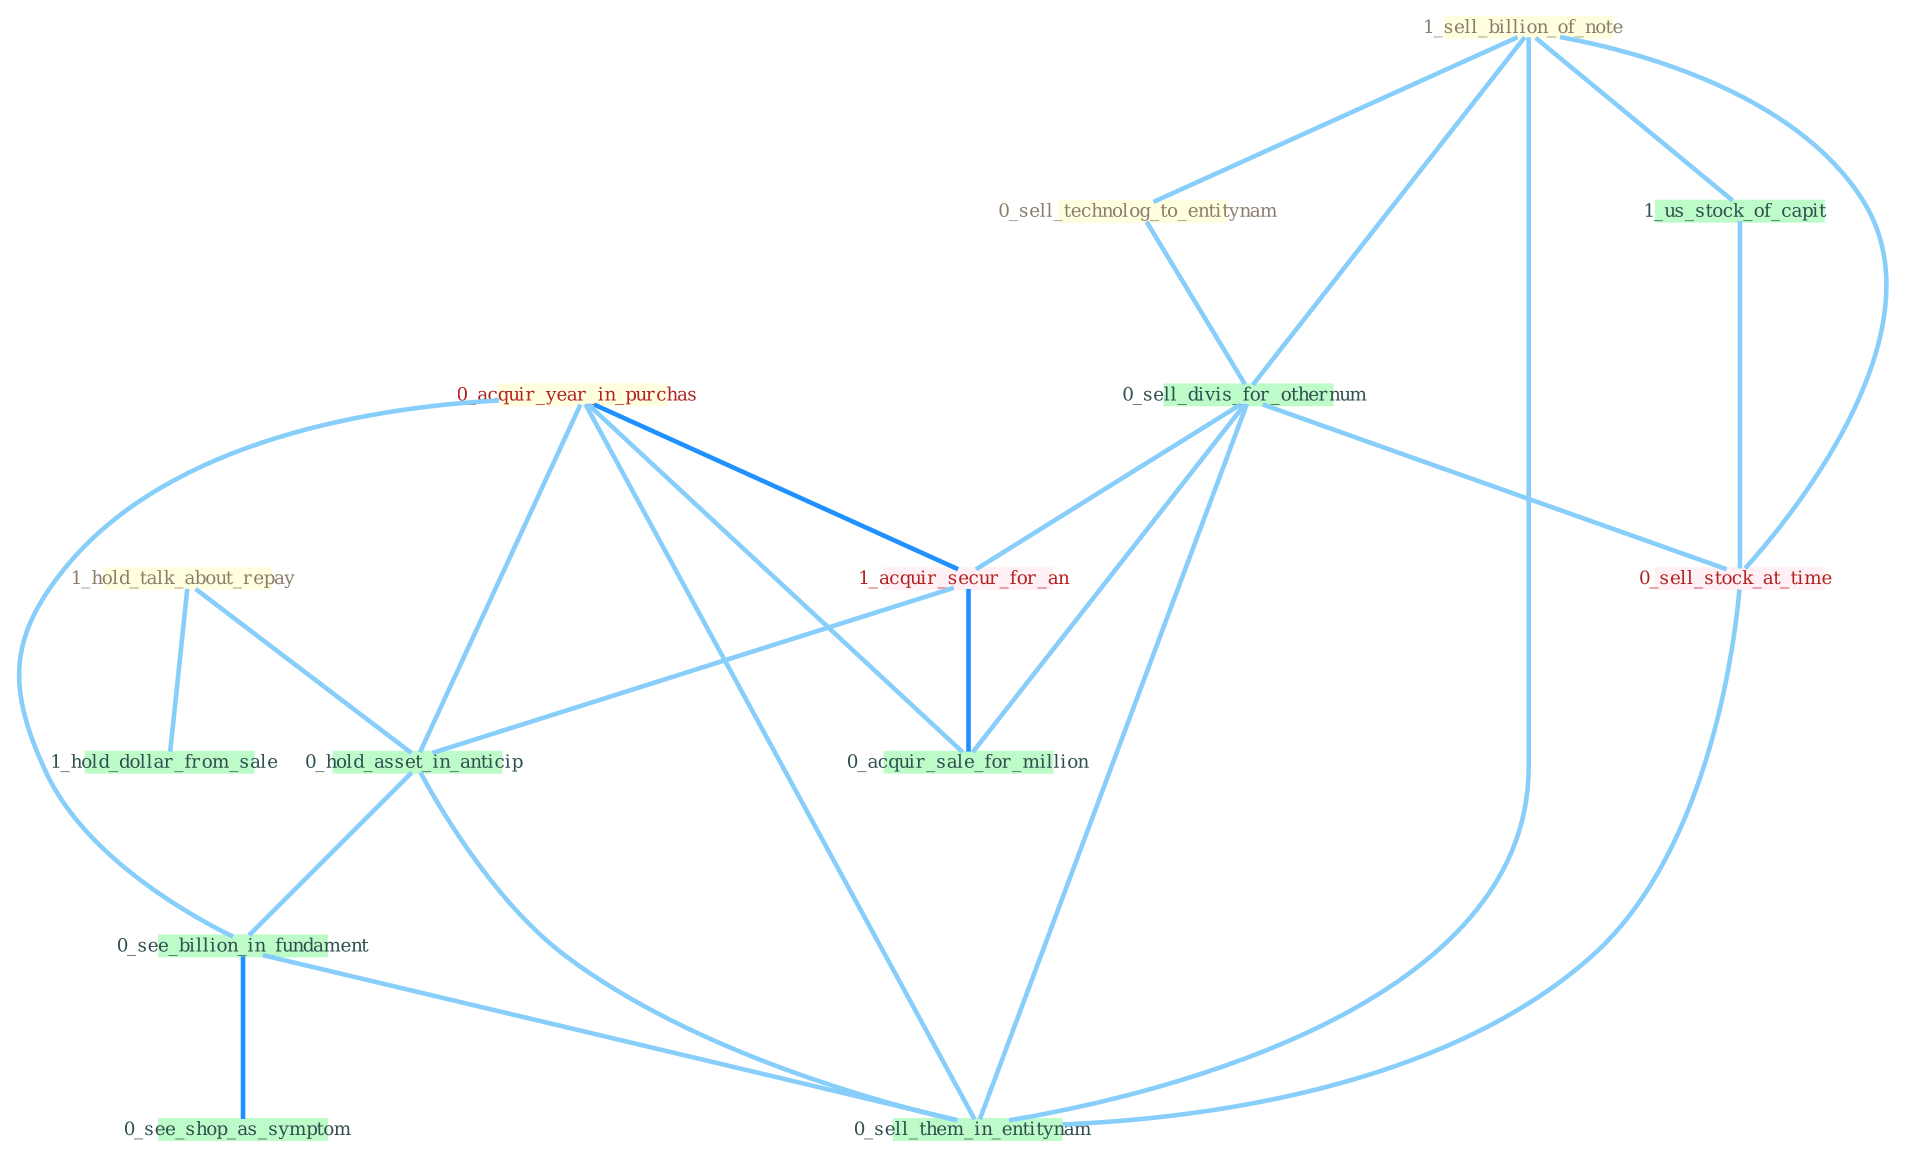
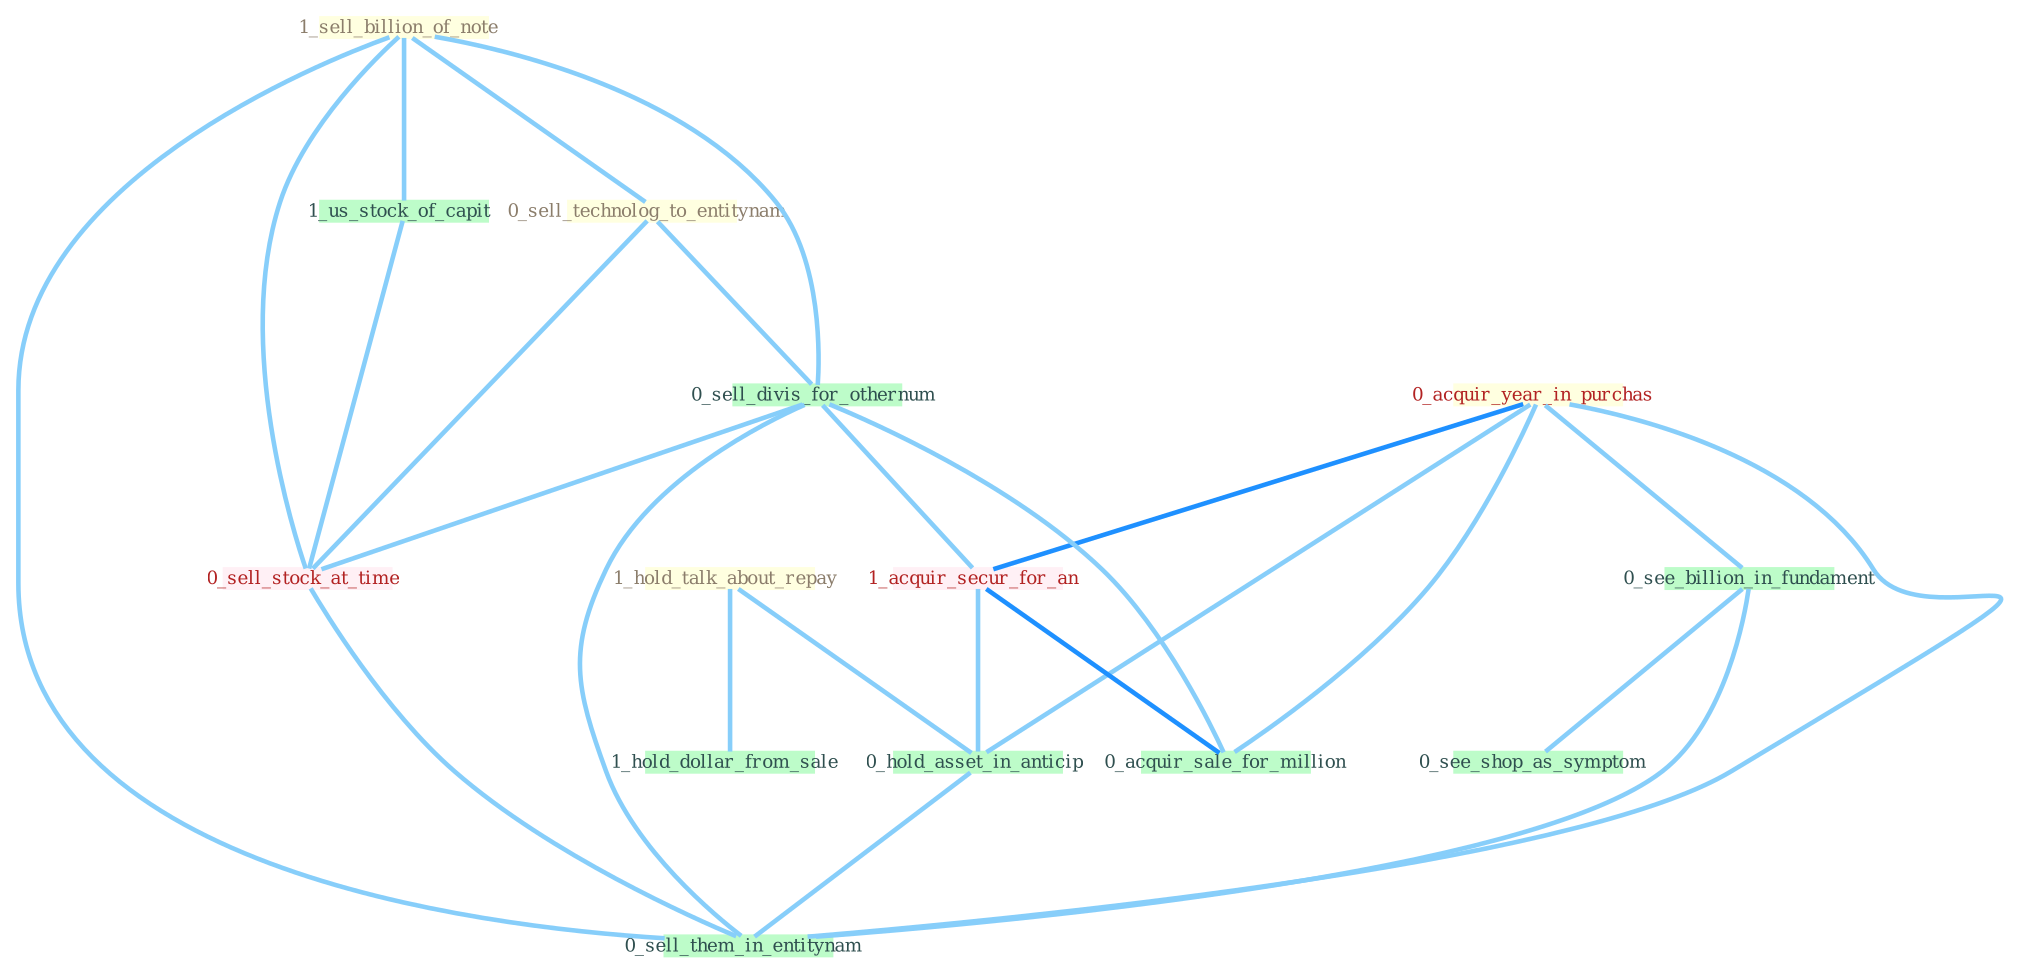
edge "0_sell_technolog_to_entitynam" -- "0_sell_stock_at_time": added
edge "0_hold_asset_in_anticip" -- "0_see_billion_in_fundament": removed
edge "0_see_billion_in_fundament" -- "0_see_shop_as_symptom": color #1e90ff -> #87cefa
